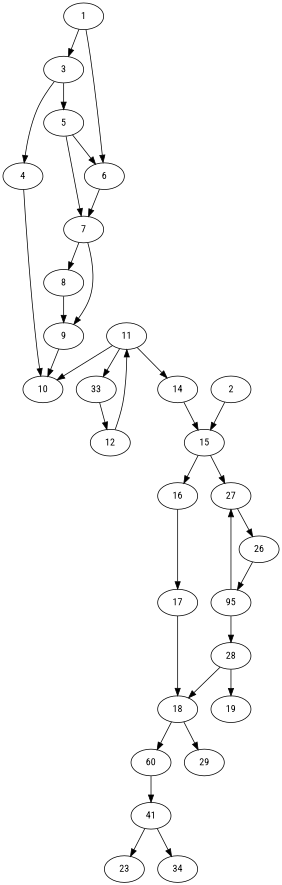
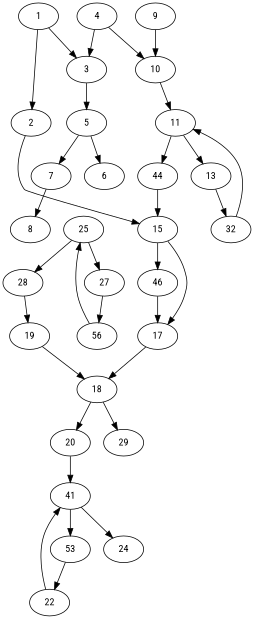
edge "1" -> "6": now "1" -> "2"
edge "3" -> "4": reversed
edge "6" -> "7": removed
edge "7" -> "9": removed
edge "8" -> "9": removed
edge "11" -> "10": reversed
node "33": label "33" -> "13"
node "14": label "14" -> "44"
node "12": label "12" -> "32"
edge "15" -> "27": now "15" -> "17"
node "16": label "16" -> "46"
node "26": label "26" -> "56"
node "22": added
node "95": label "95" -> "25"
edge "28" -> "18": now "19" -> "18"
node "60": label "60" -> "20"
node "23": label "23" -> "53"
node "34": label "34" -> "24"
